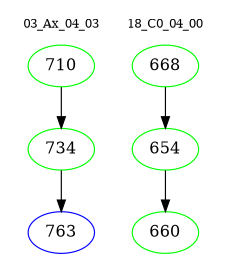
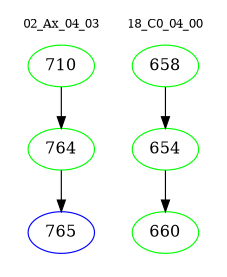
cluster "03_Ax_04_03": label "03_Ax_04_03" -> "02_Ax_04_03"
node "668": label "668" -> "658"
node "734": label "734" -> "764"
node "763": label "763" -> "765"
